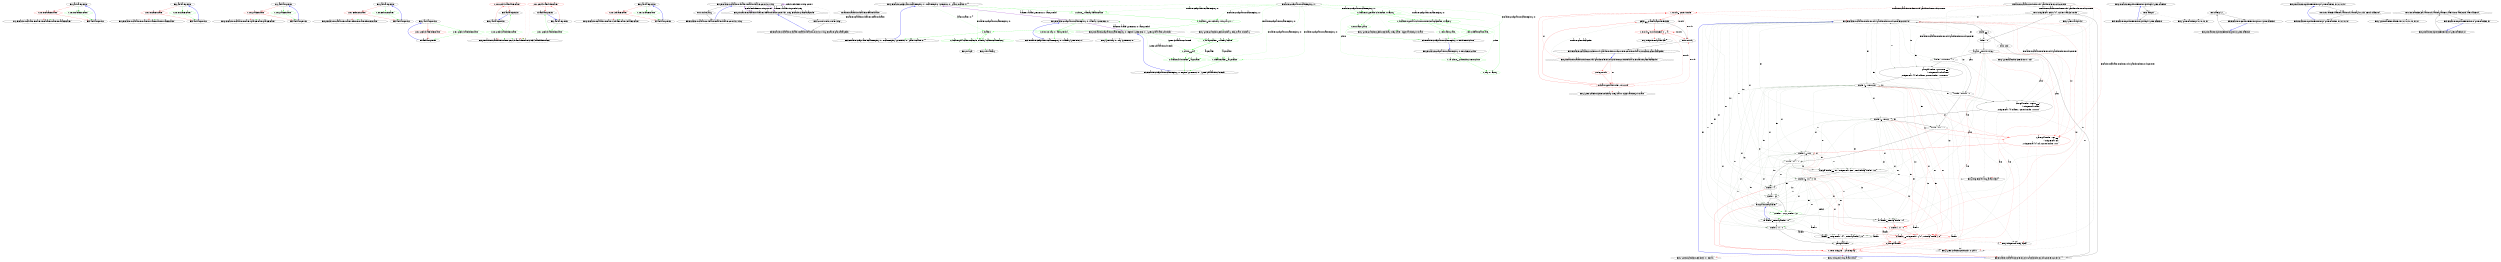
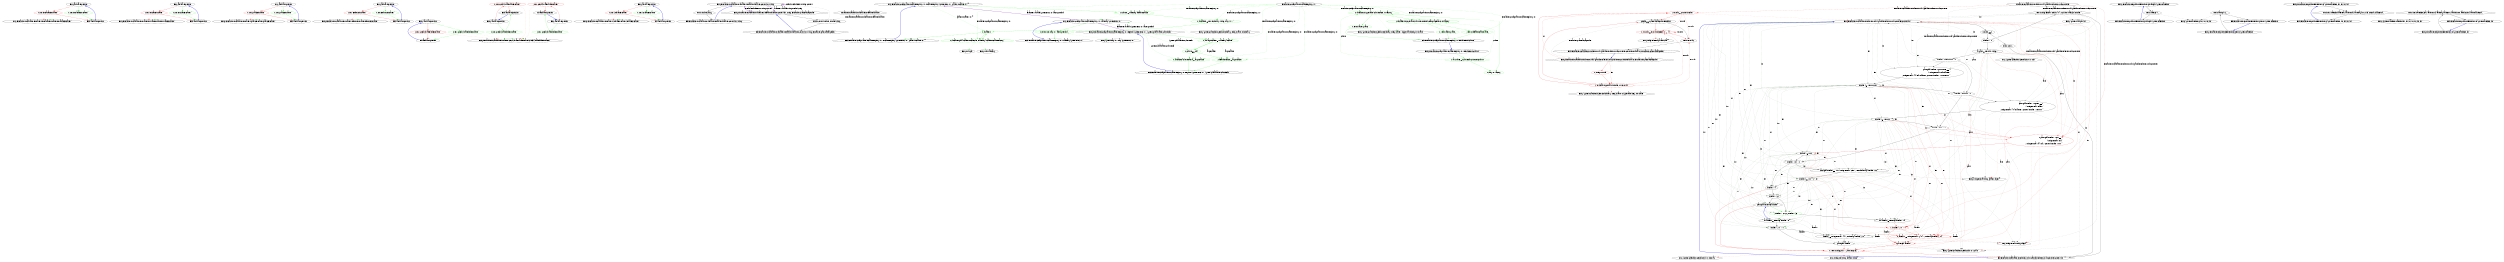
edge "number %= 100" -> "lastPart += string.Format('' {0}'', UnitsMap[number % 10])": label "method" -> "int"
